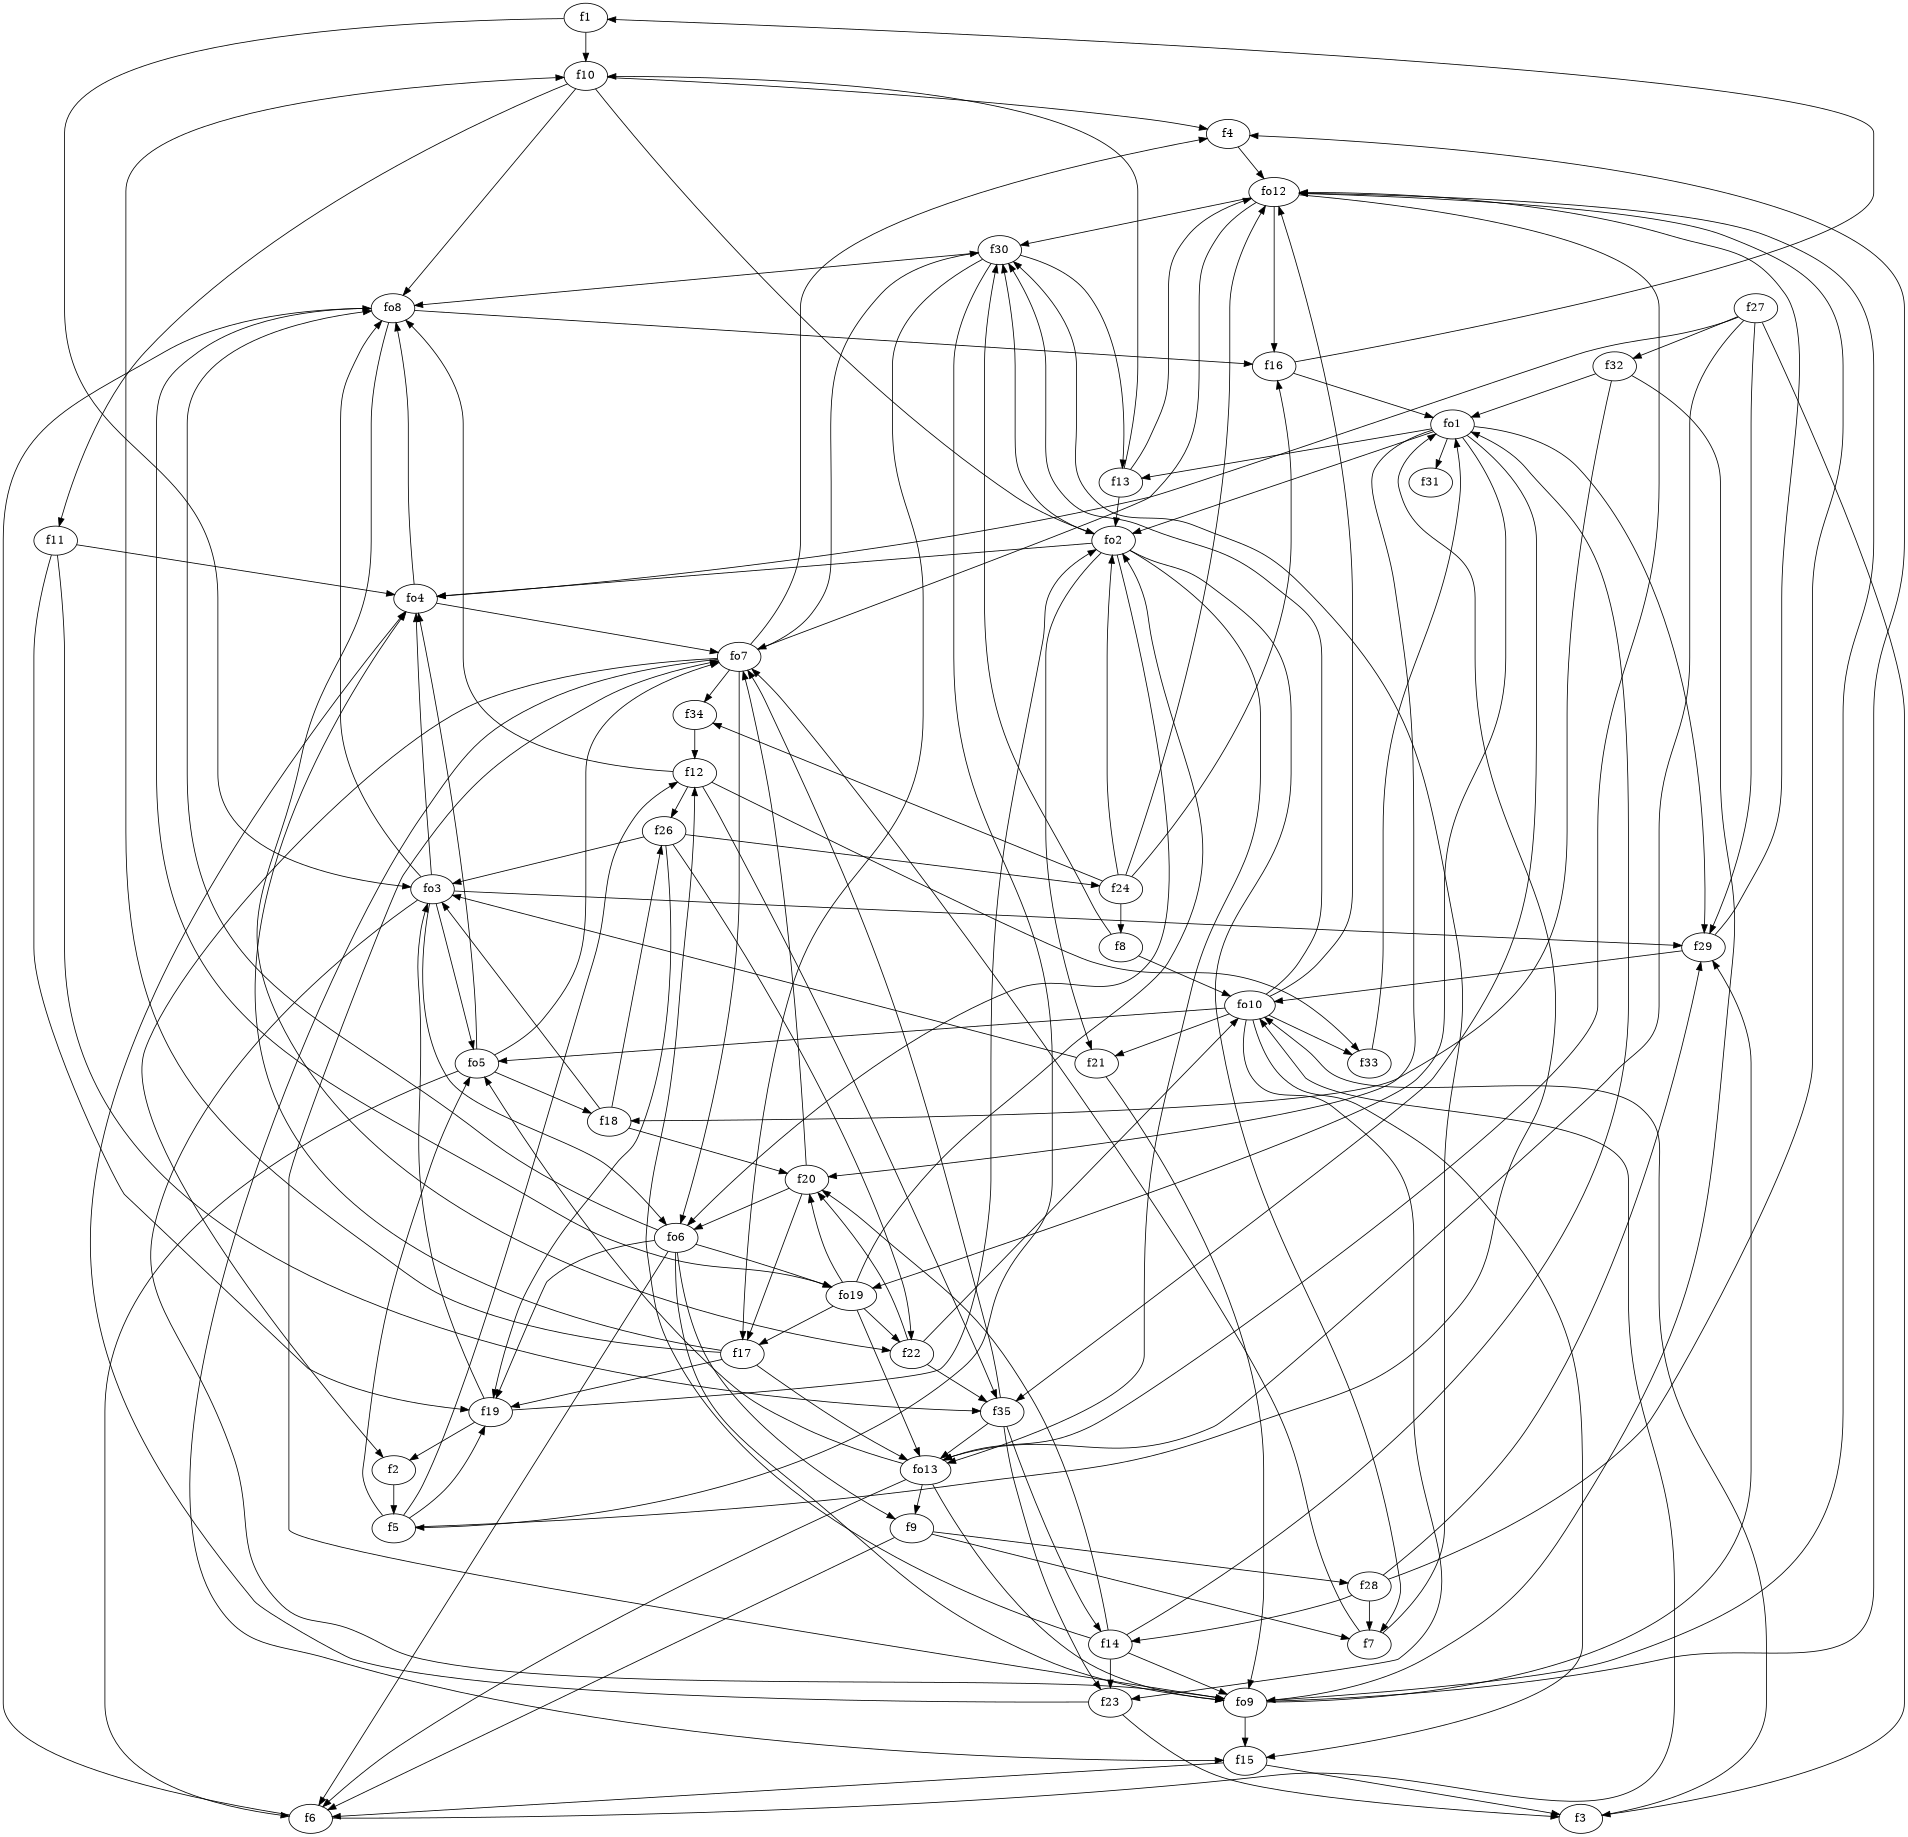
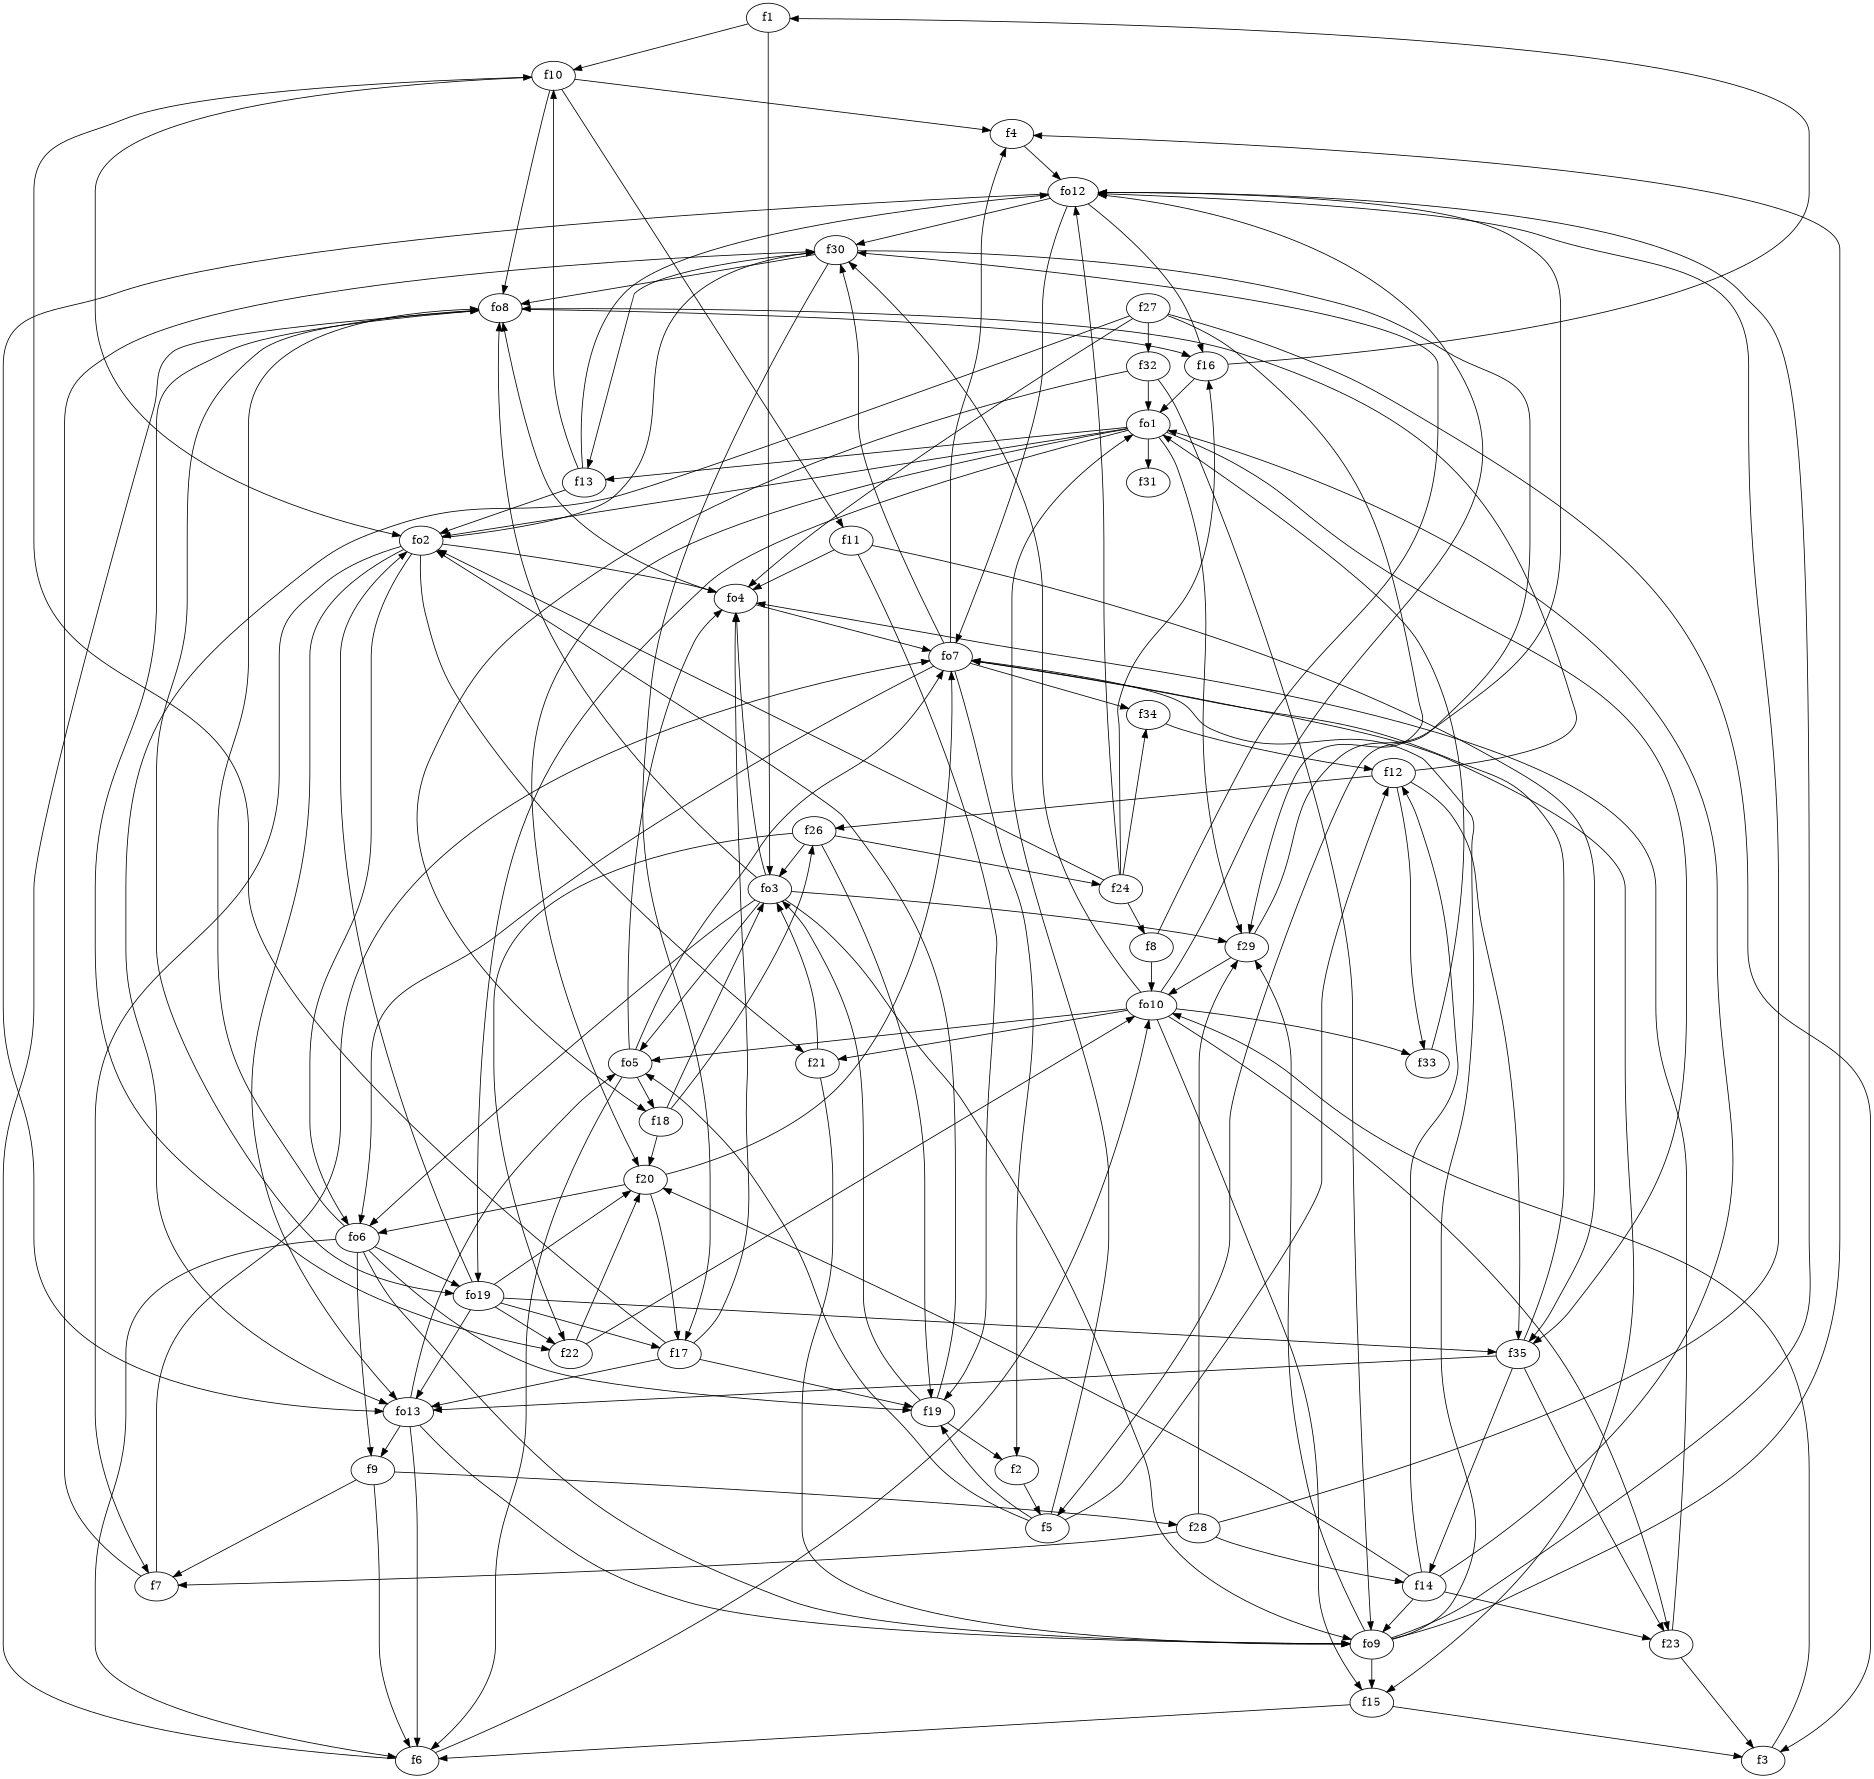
edge "f22" -> "f35": now "fo19" -> "f35"
